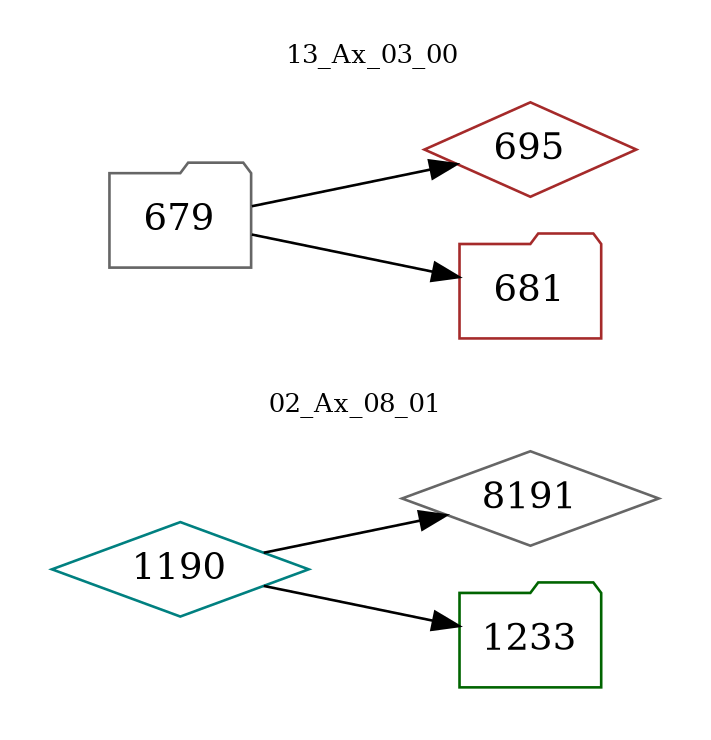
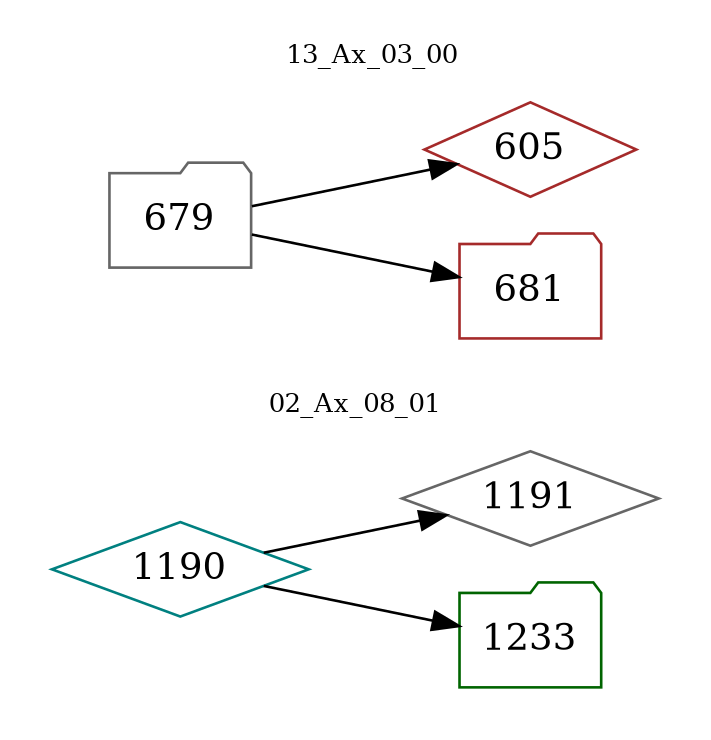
node "695": label "695" -> "605"
node "8191": label "8191" -> "1191"
